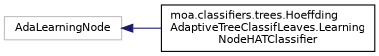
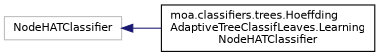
node "AdaLearningNode": label "AdaLearningNode" -> "NodeHATClassifier"
